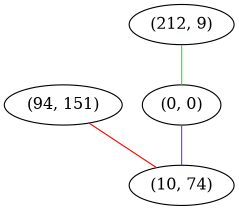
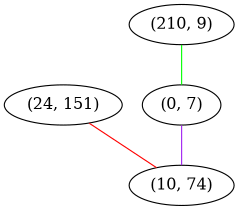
node "(212, 9)": label "(212, 9)" -> "(210, 9)"
node "(94, 151)": label "(94, 151)" -> "(24, 151)"
node "(0, 0)": label "(0, 0)" -> "(0, 7)"
